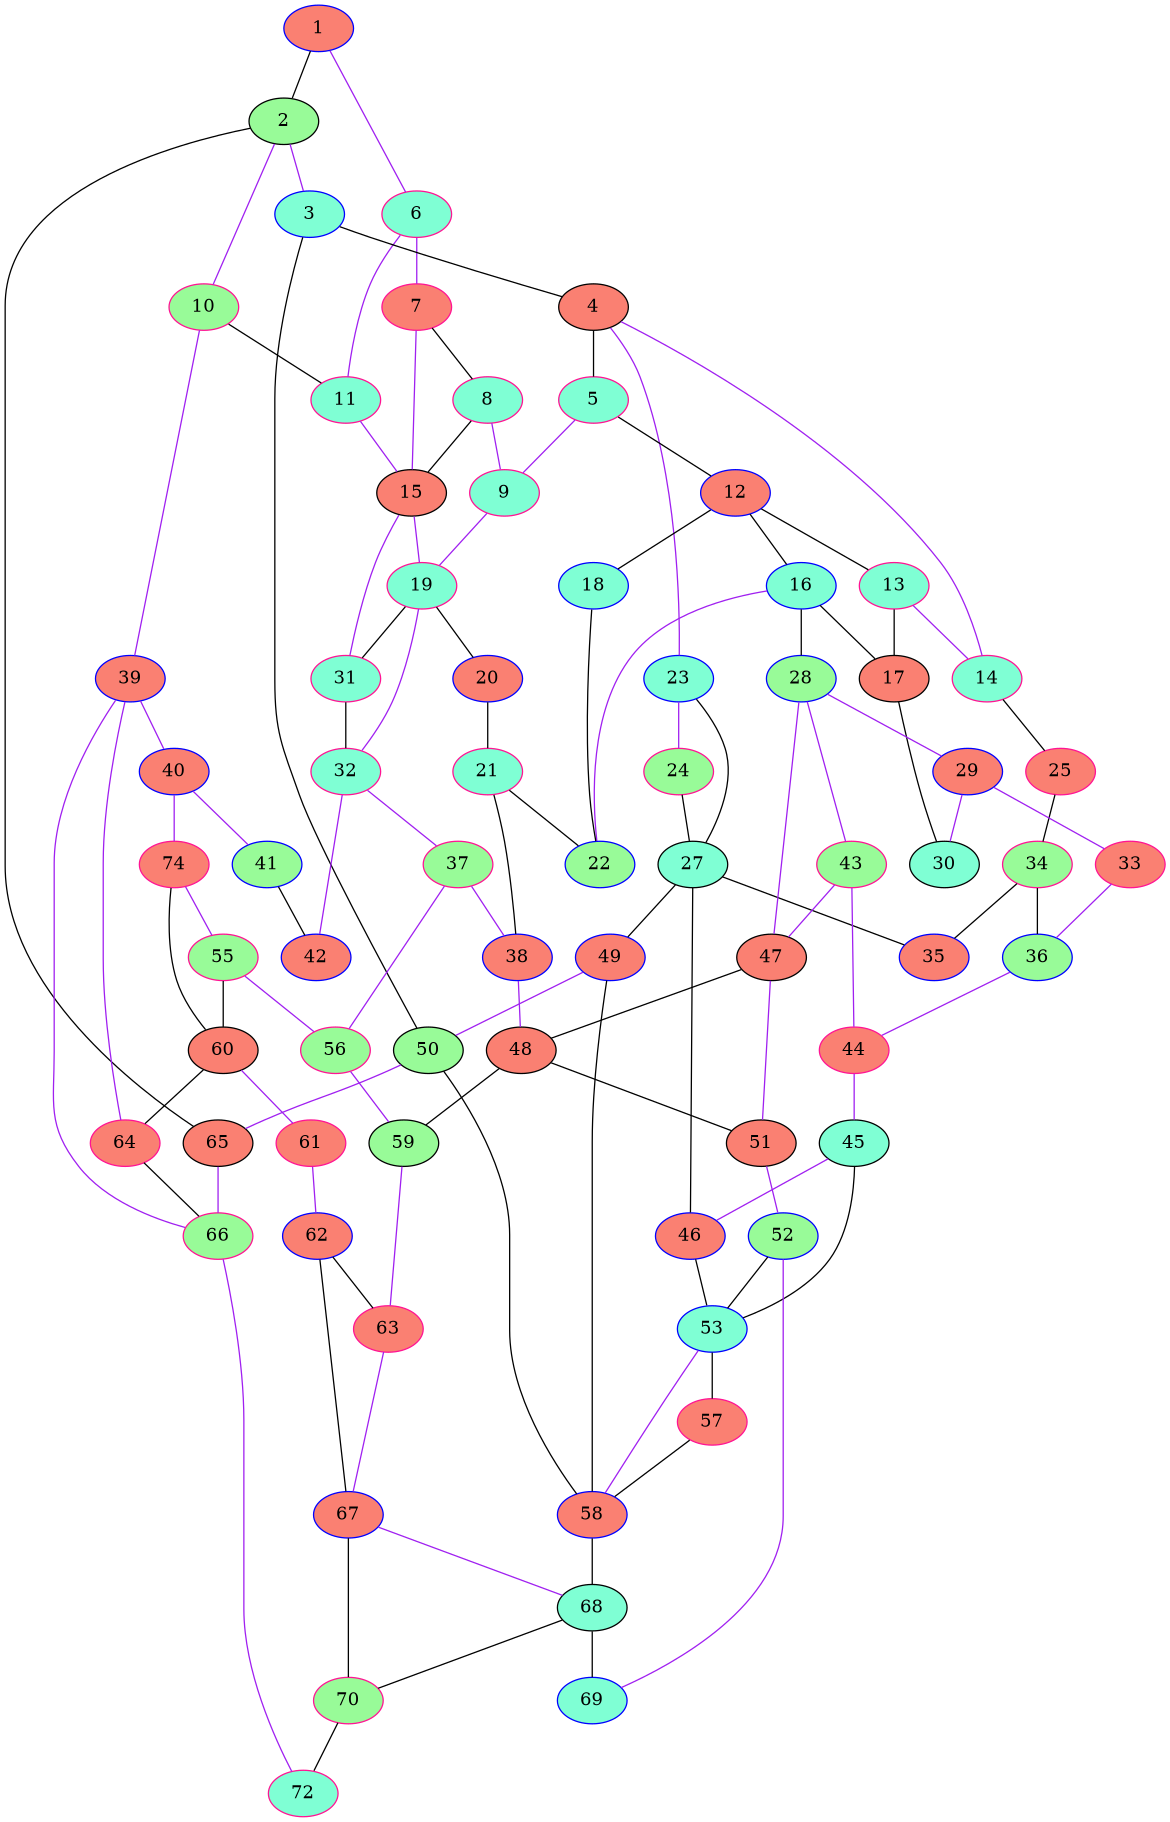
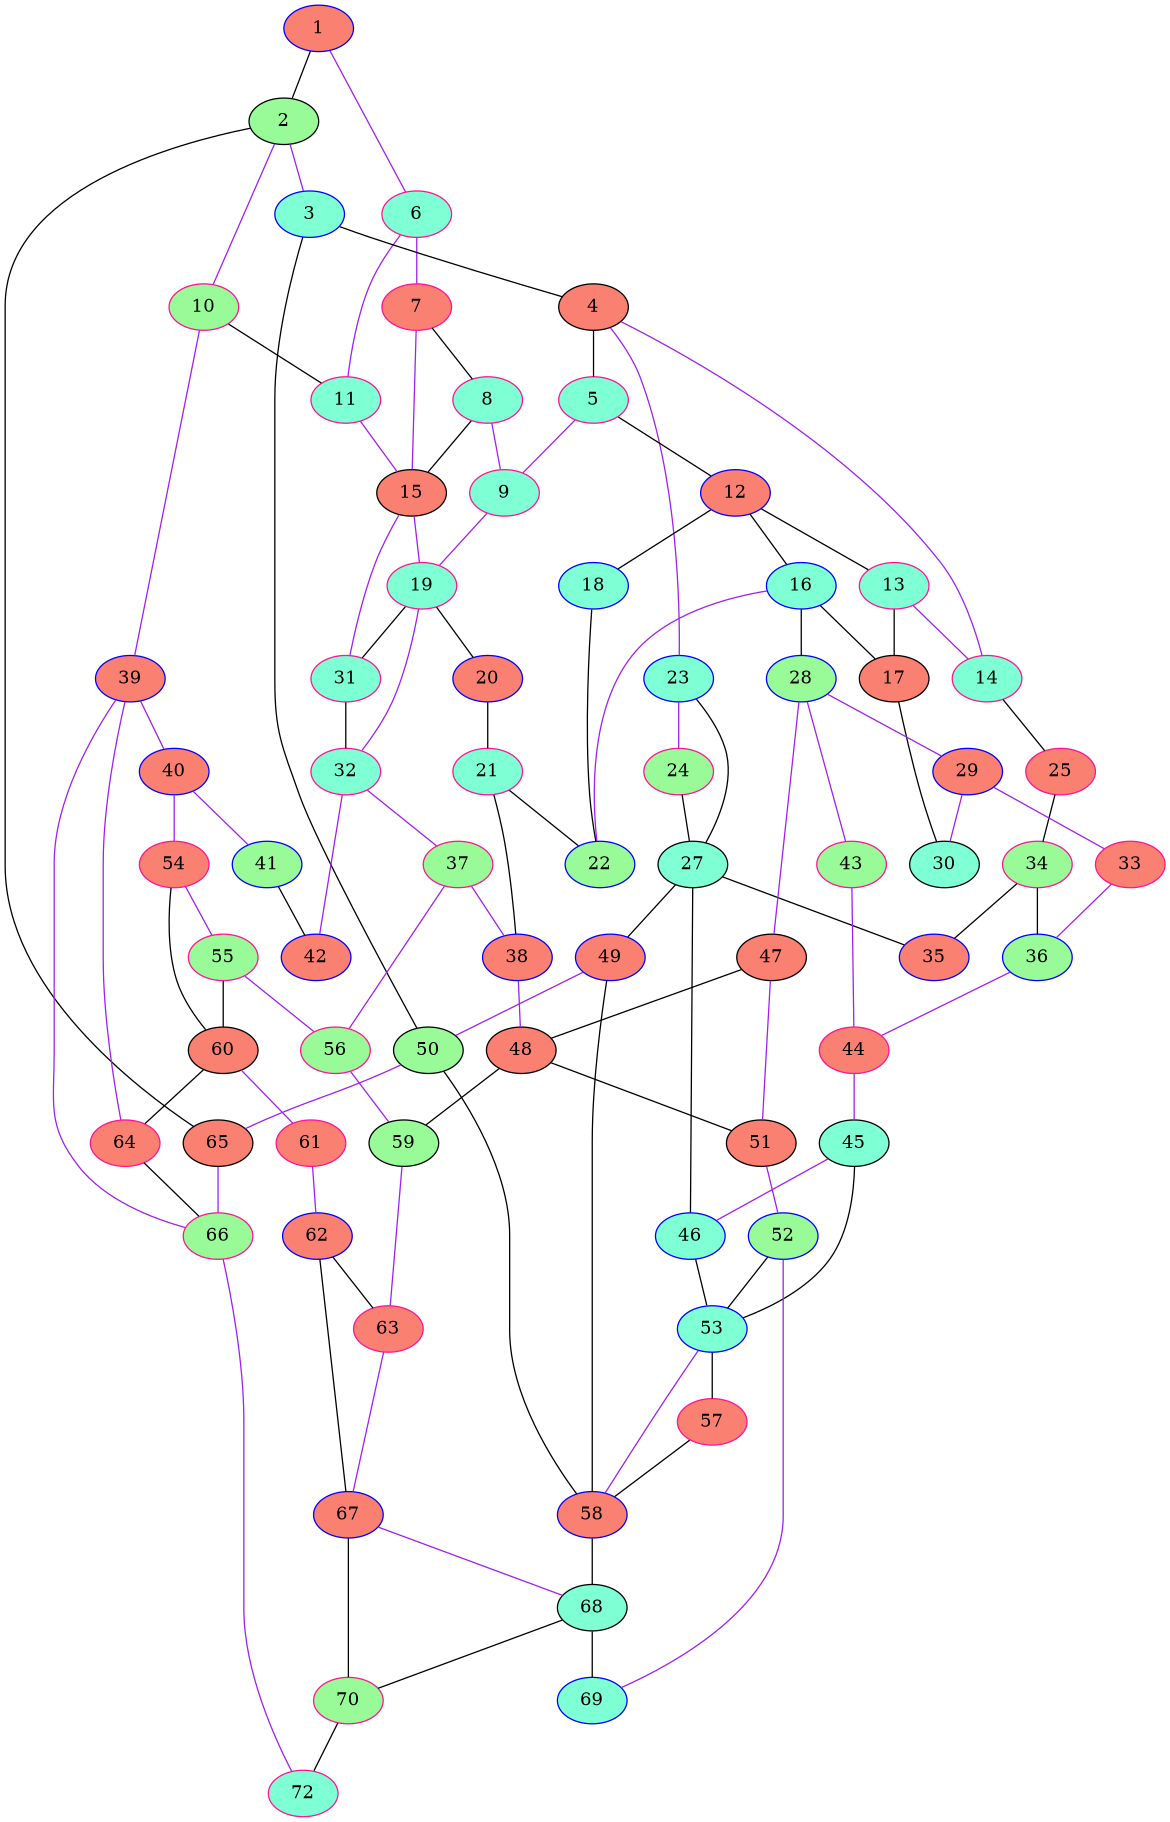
node "74": label "74" -> "54"
edge "43" -- "47": removed
node "46": fillcolor salmon -> aquamarine
